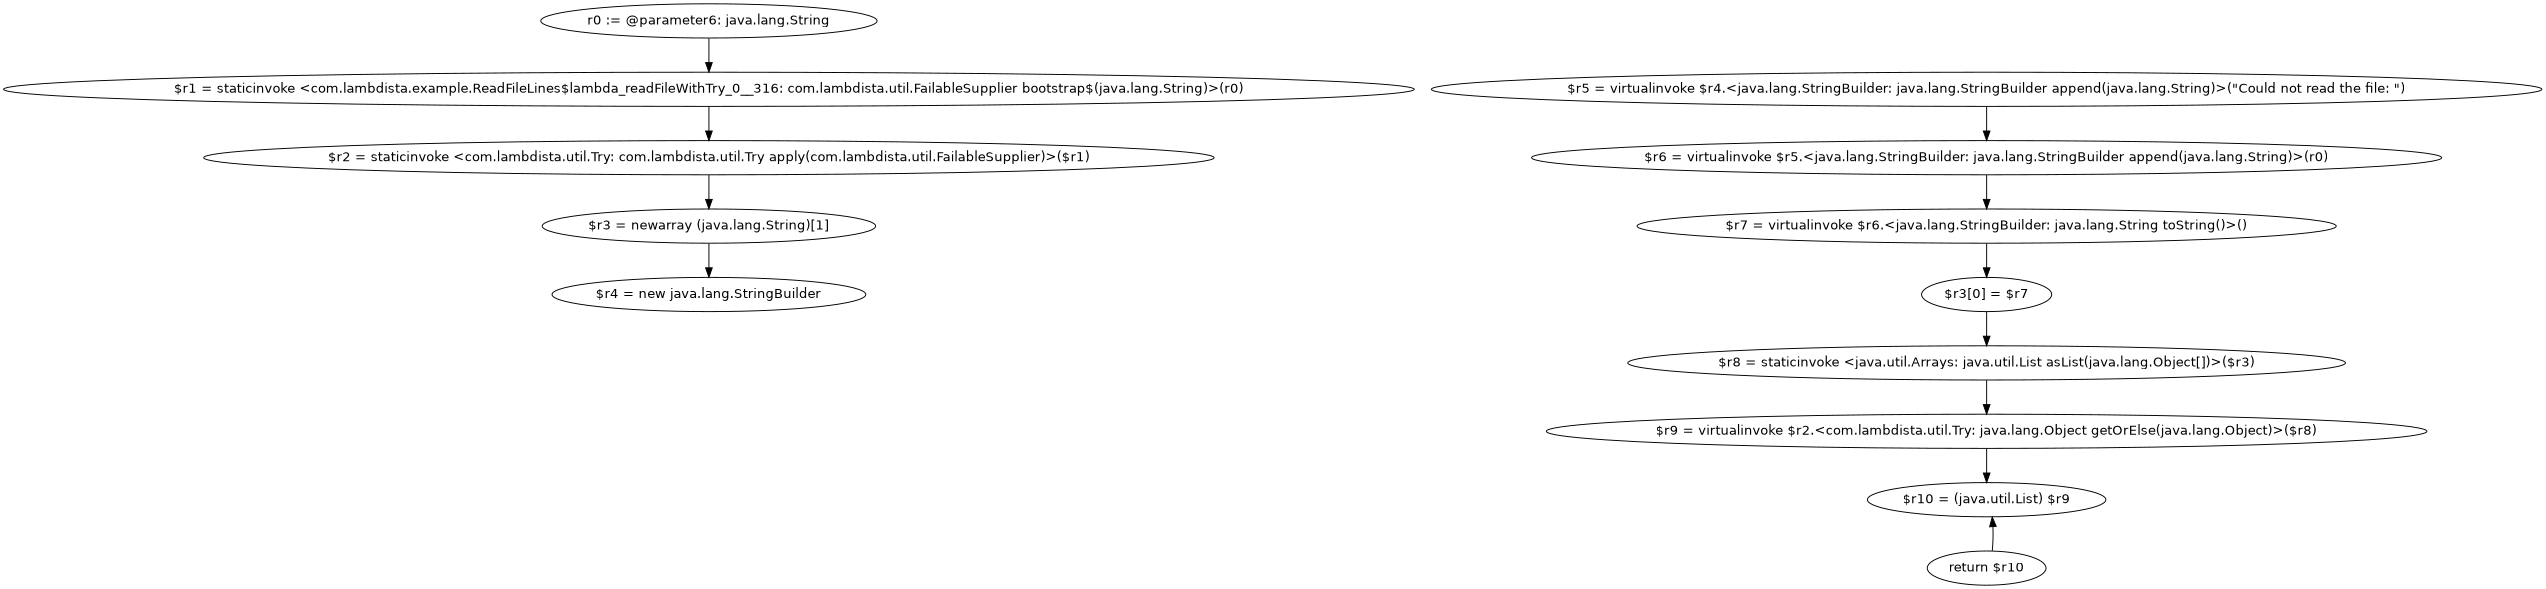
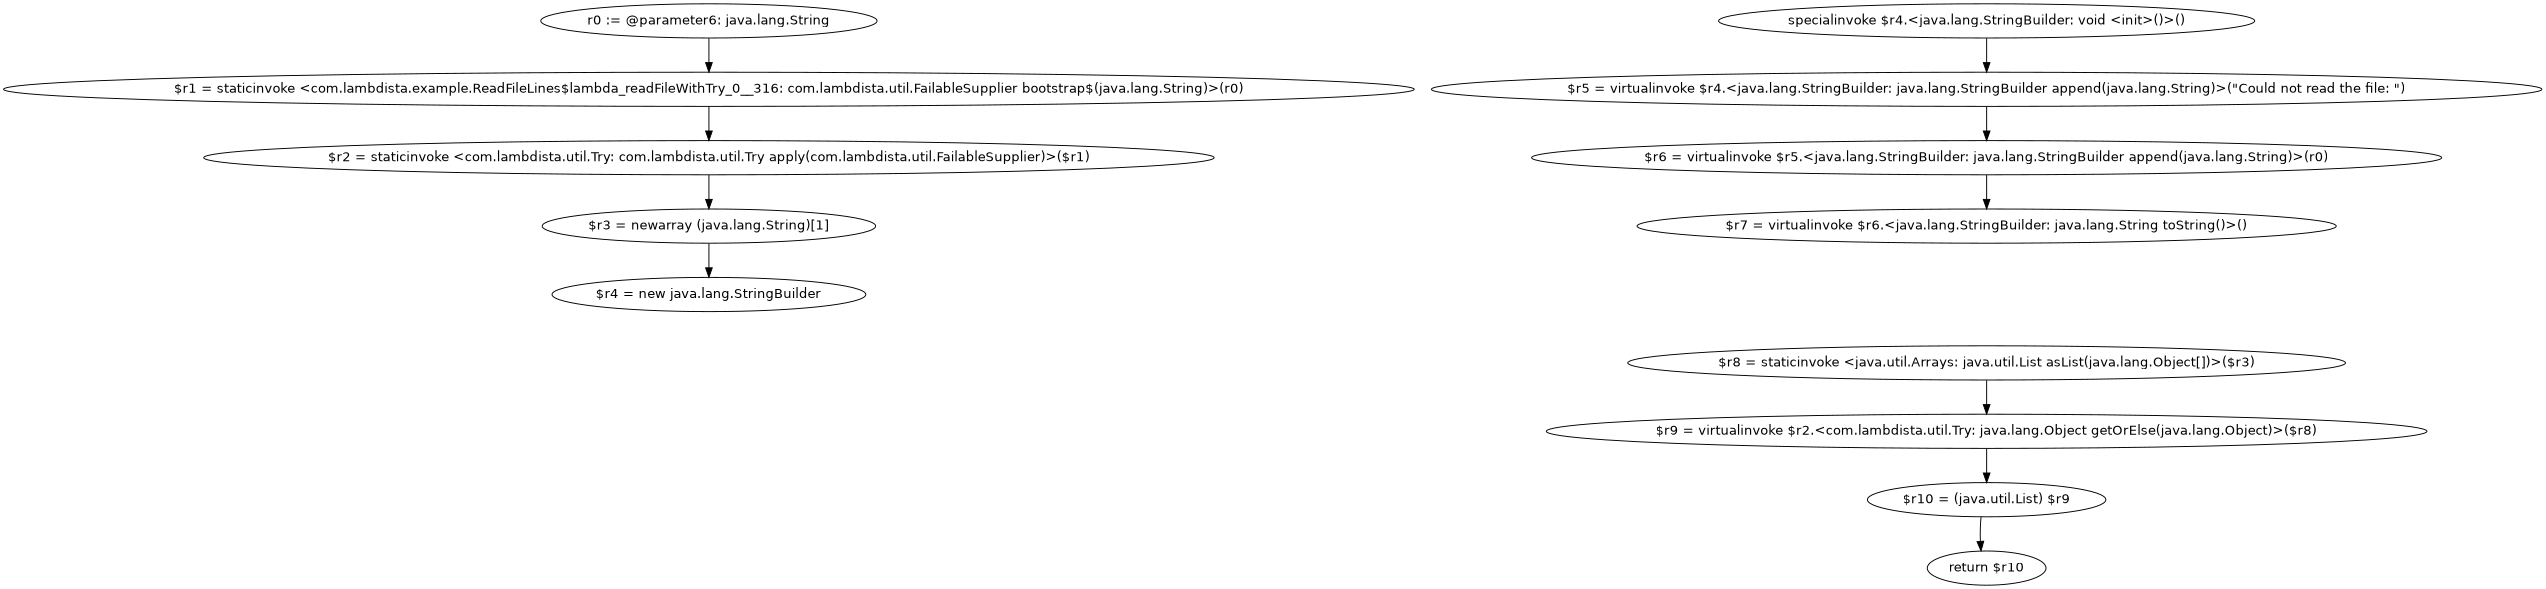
node "specialinvoke $r4.<java.lang.StringBuilder: void <init>()>()": added
node "$r3[0] = $r7": removed
edge "return $r10" -> "$r10 = (java.util.List) $r9": reversed
